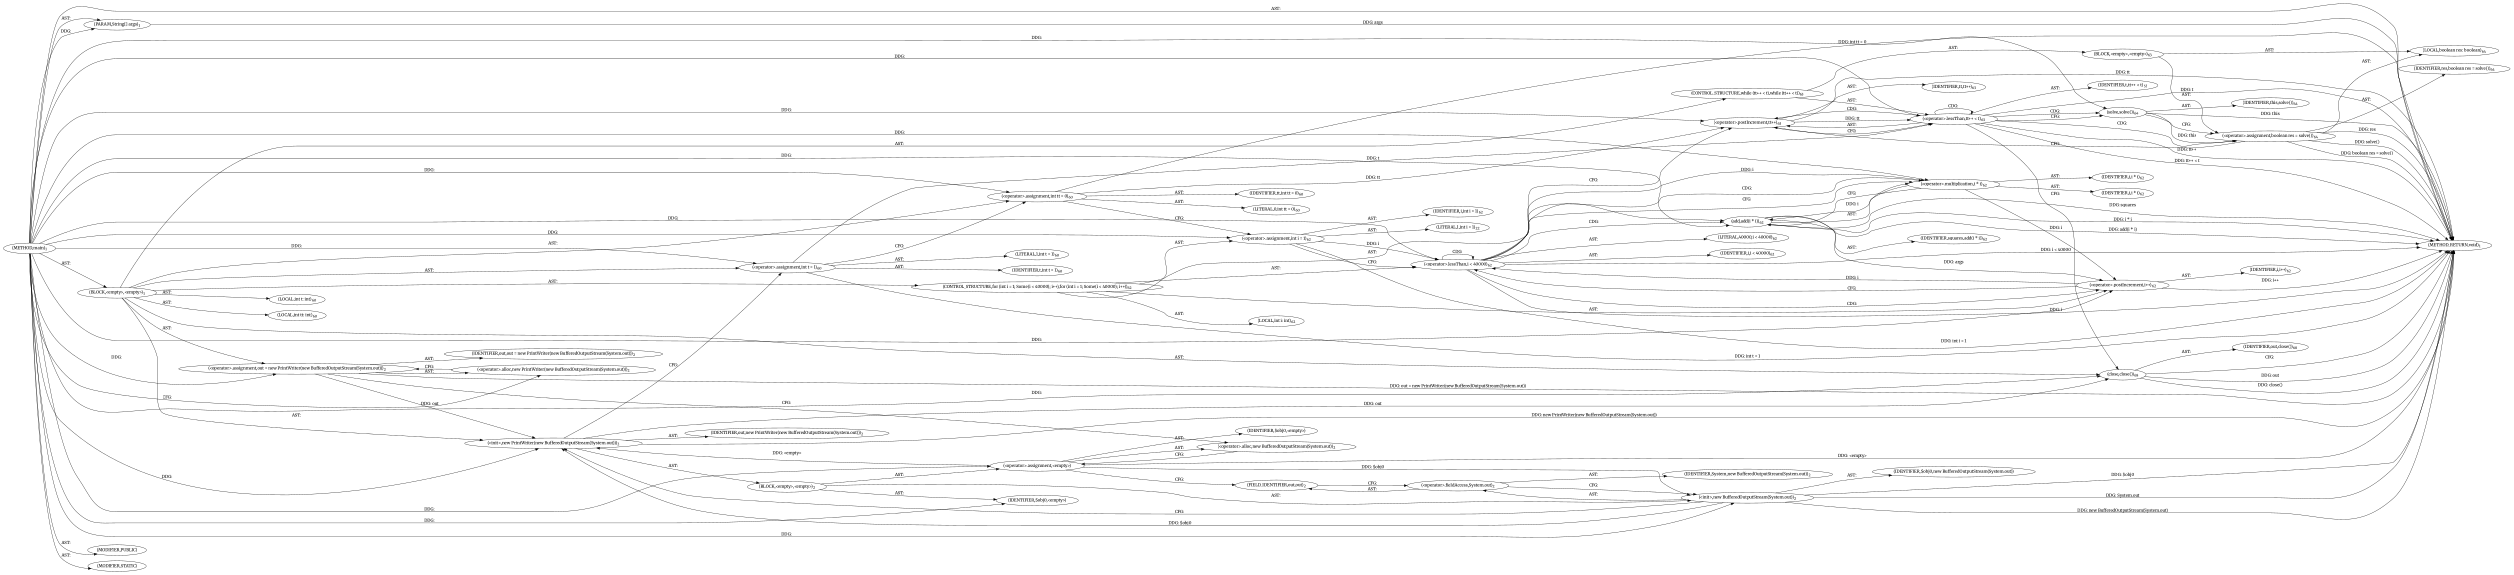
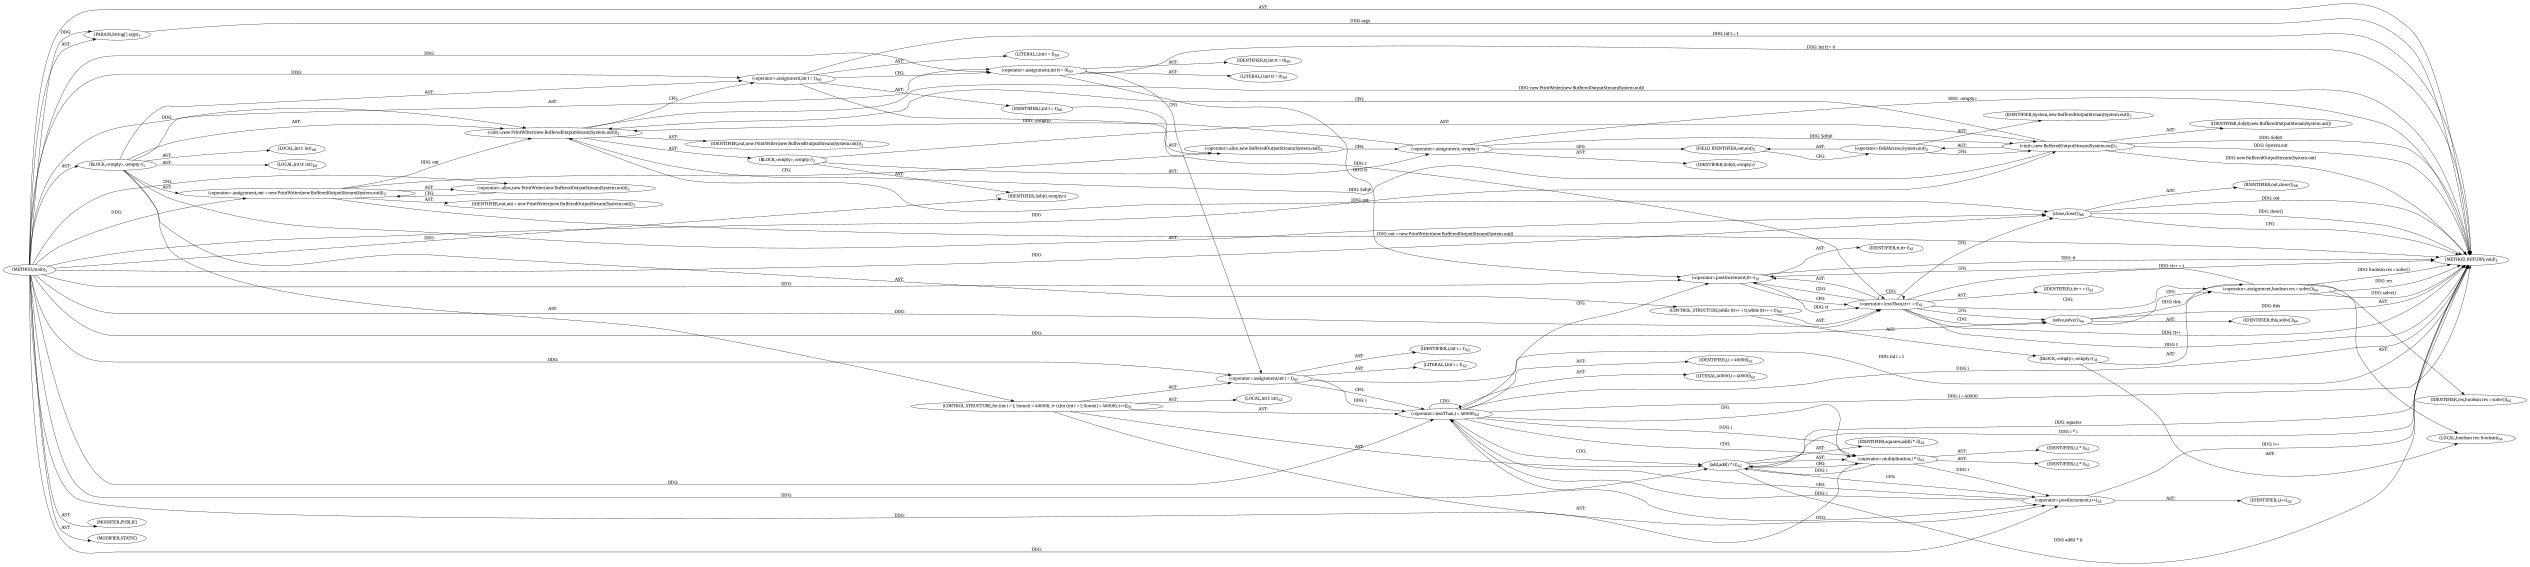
node "(LITERAL,1,int i = 1)": text "22" -> "62"
edge "(add,add(i * i))" -> "(<operator>.postIncrement,i++)": label "DDG: args" -> "CFG: "
edge "(<operator>.assignment,<empty>)" -> "(<operator>.alloc,new BufferedOutputStream(System.out))": now "(IDENTIFIER,t,int t = 1)" -> "(<operator>.alloc,new BufferedOutputStream(System.out))"
edge "(METHOD,main)" -> "(<operator>.assignment,<empty>)": removed, label "DDG:"
